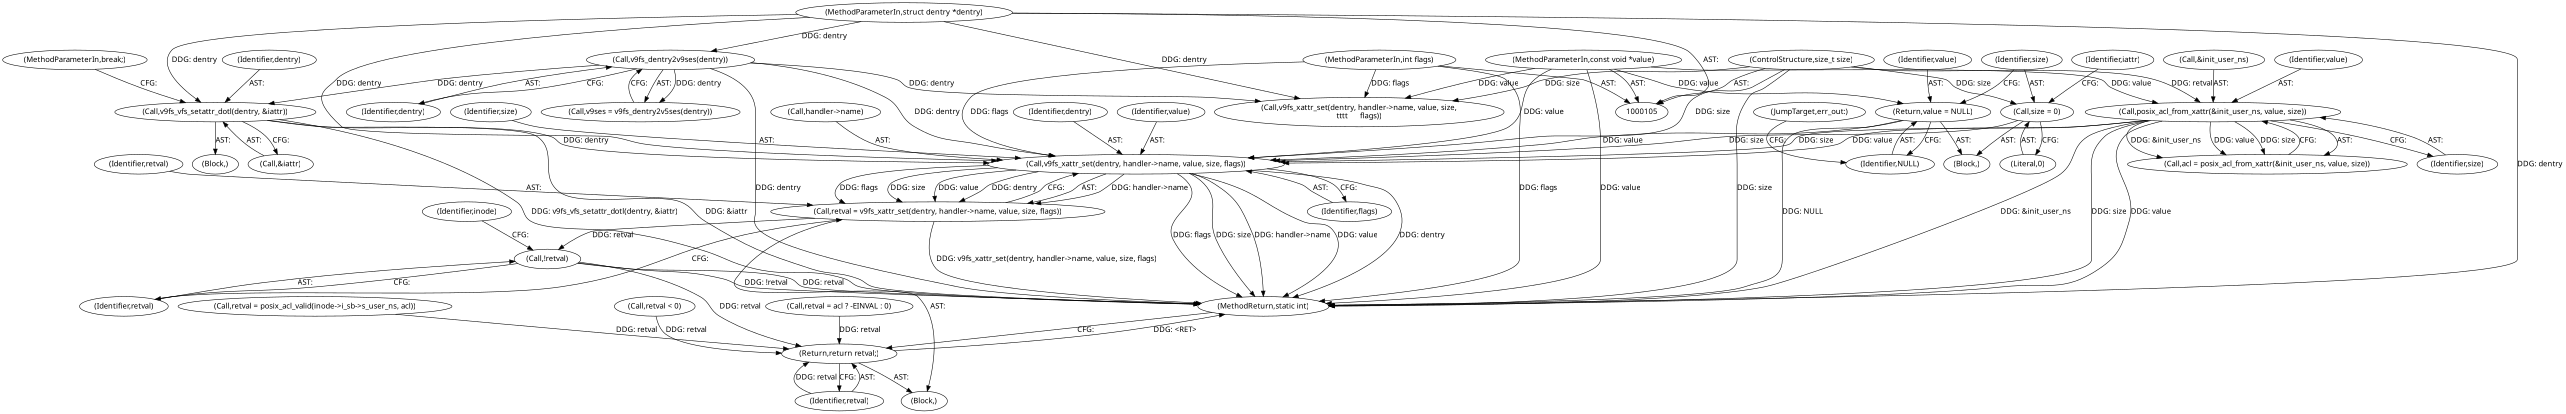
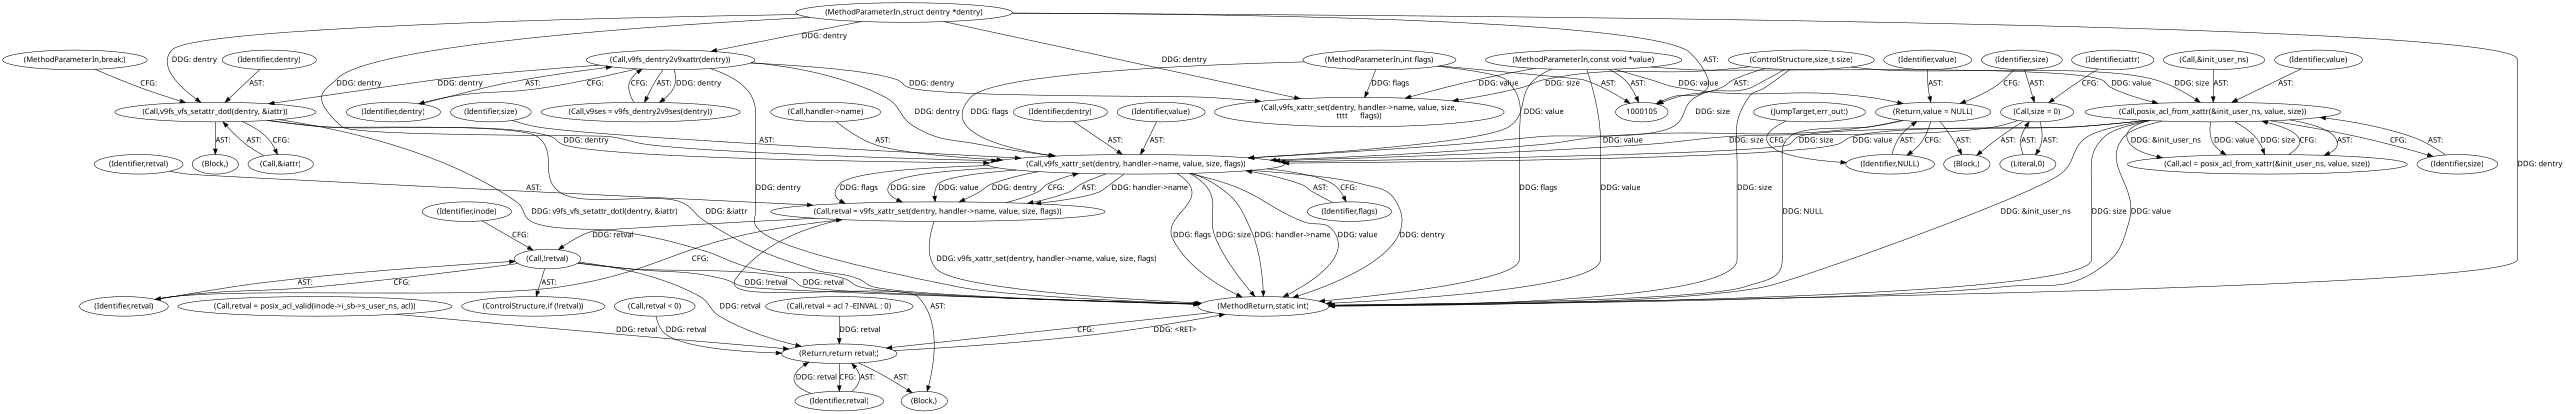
node "(Call,v9fs_dentry2v9ses(dentry))": label "(Call,v9fs_dentry2v9ses(dentry))" -> "(Call,v9fs_dentry2v9xattr(dentry))"
edge "(ControlStructure,size_t size)" -> "(Call,size = 0)": removed, label "DDG: size"
edge "(ControlStructure,size_t size)" -> "(Call,posix_acl_from_xattr(&init_user_ns, value, size))": label "DDG: retval" -> "DDG: size"
node "(Call,v9ses = v9fs_dentry2v5ses(dentry))": label "(Call,v9ses = v9fs_dentry2v5ses(dentry))" -> "(Call,v9ses = v9fs_dentry2v9ses(dentry))"
edge "(Call,size = 0)" -> "(Literal,0)": label "CFG: " -> "AST: "
node "(ControlStructure,if (!retval))": added
